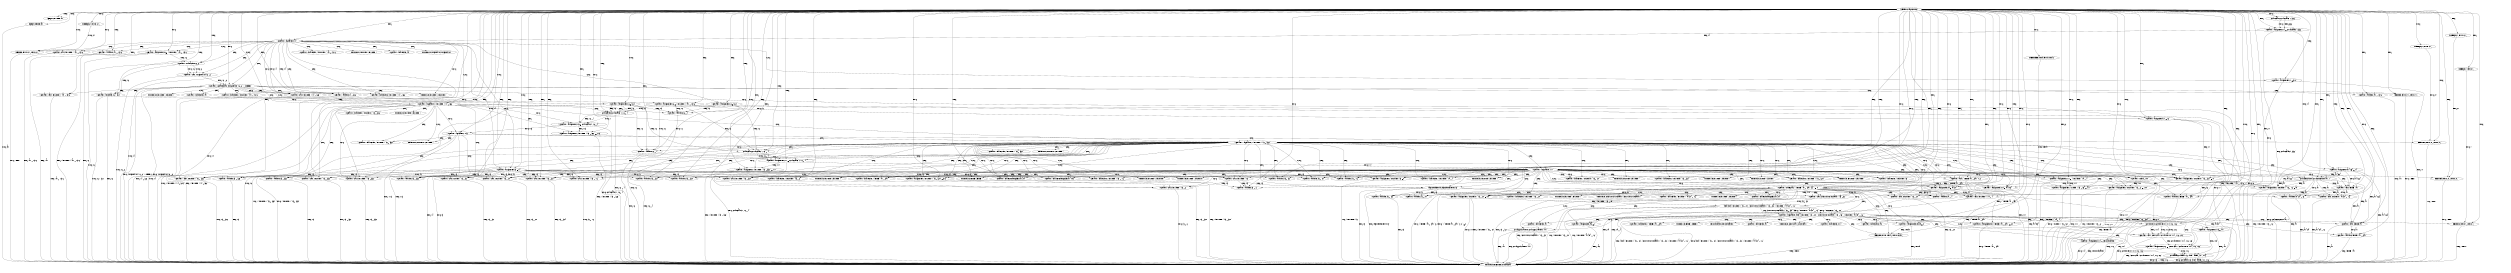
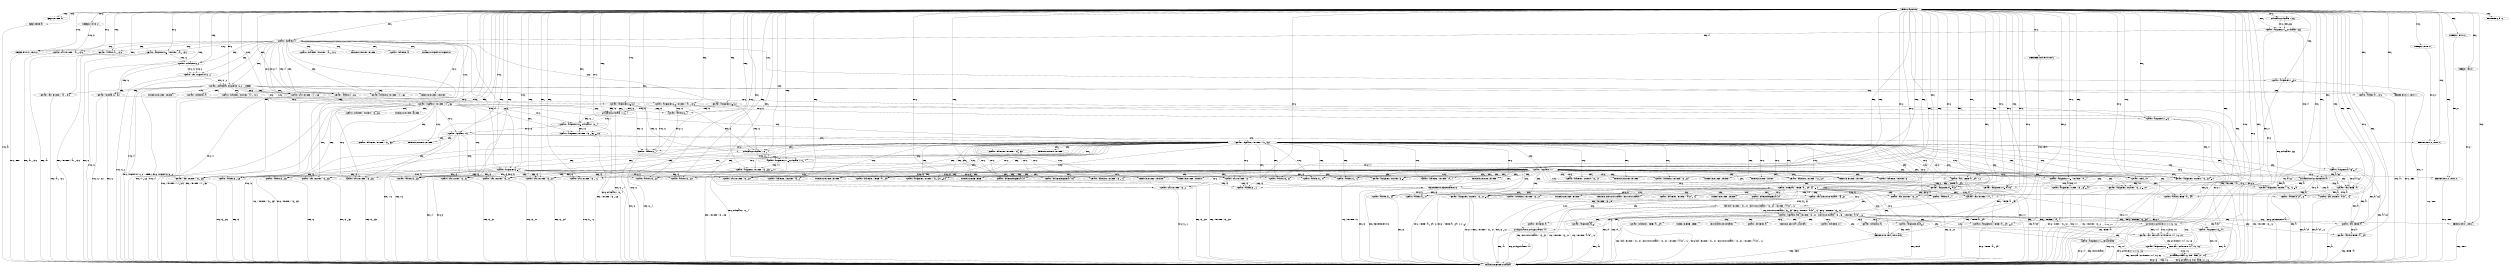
node "(IDENTIFIER,v6,if ( v6 ))": added
edge "(<operator>.logicalNot,!v17)" -> "(<operator>.indirection,*(_DWORD *)(v5 + 324))": added, label "CDG:"
